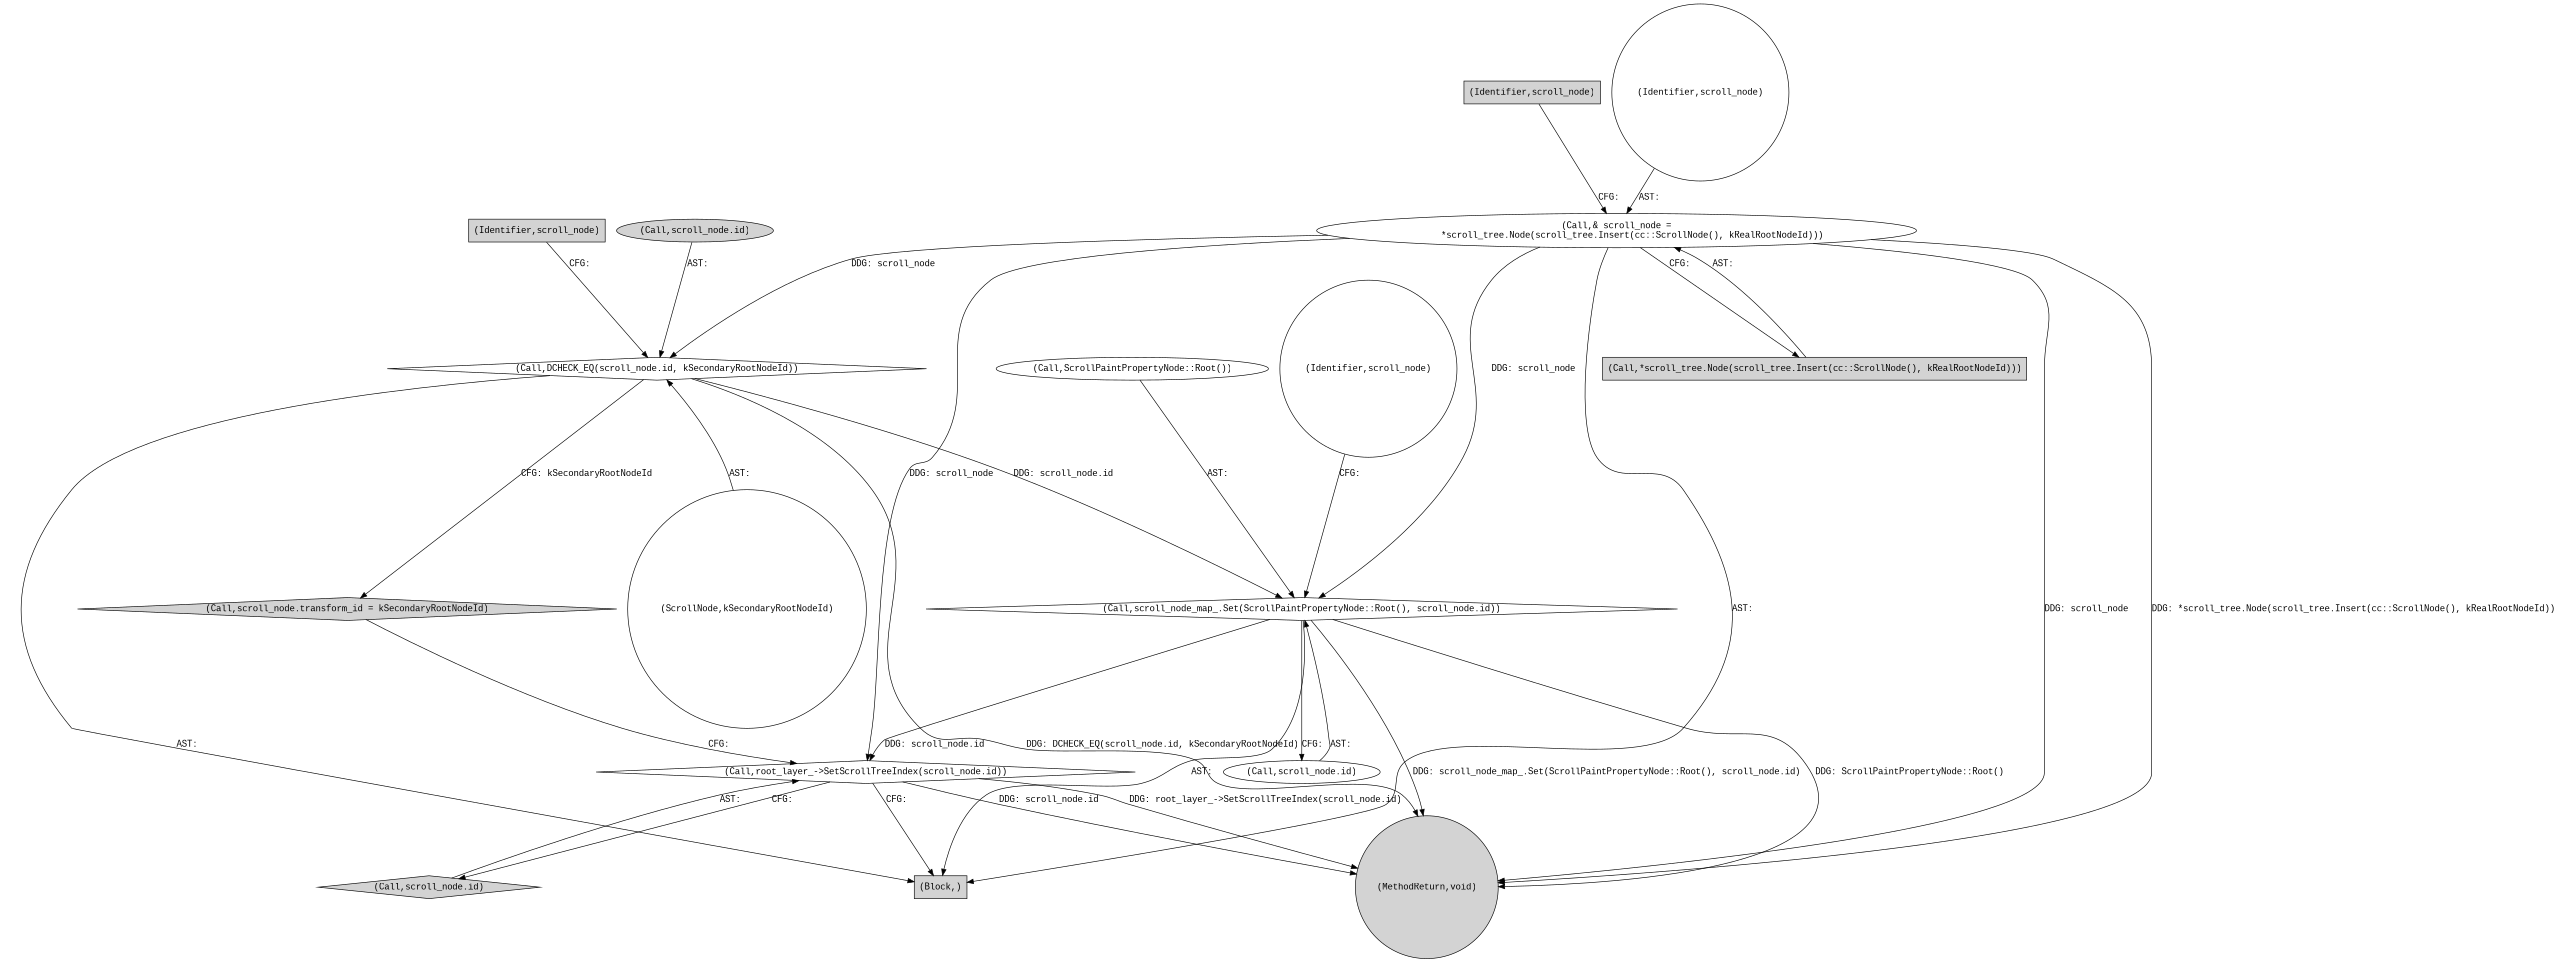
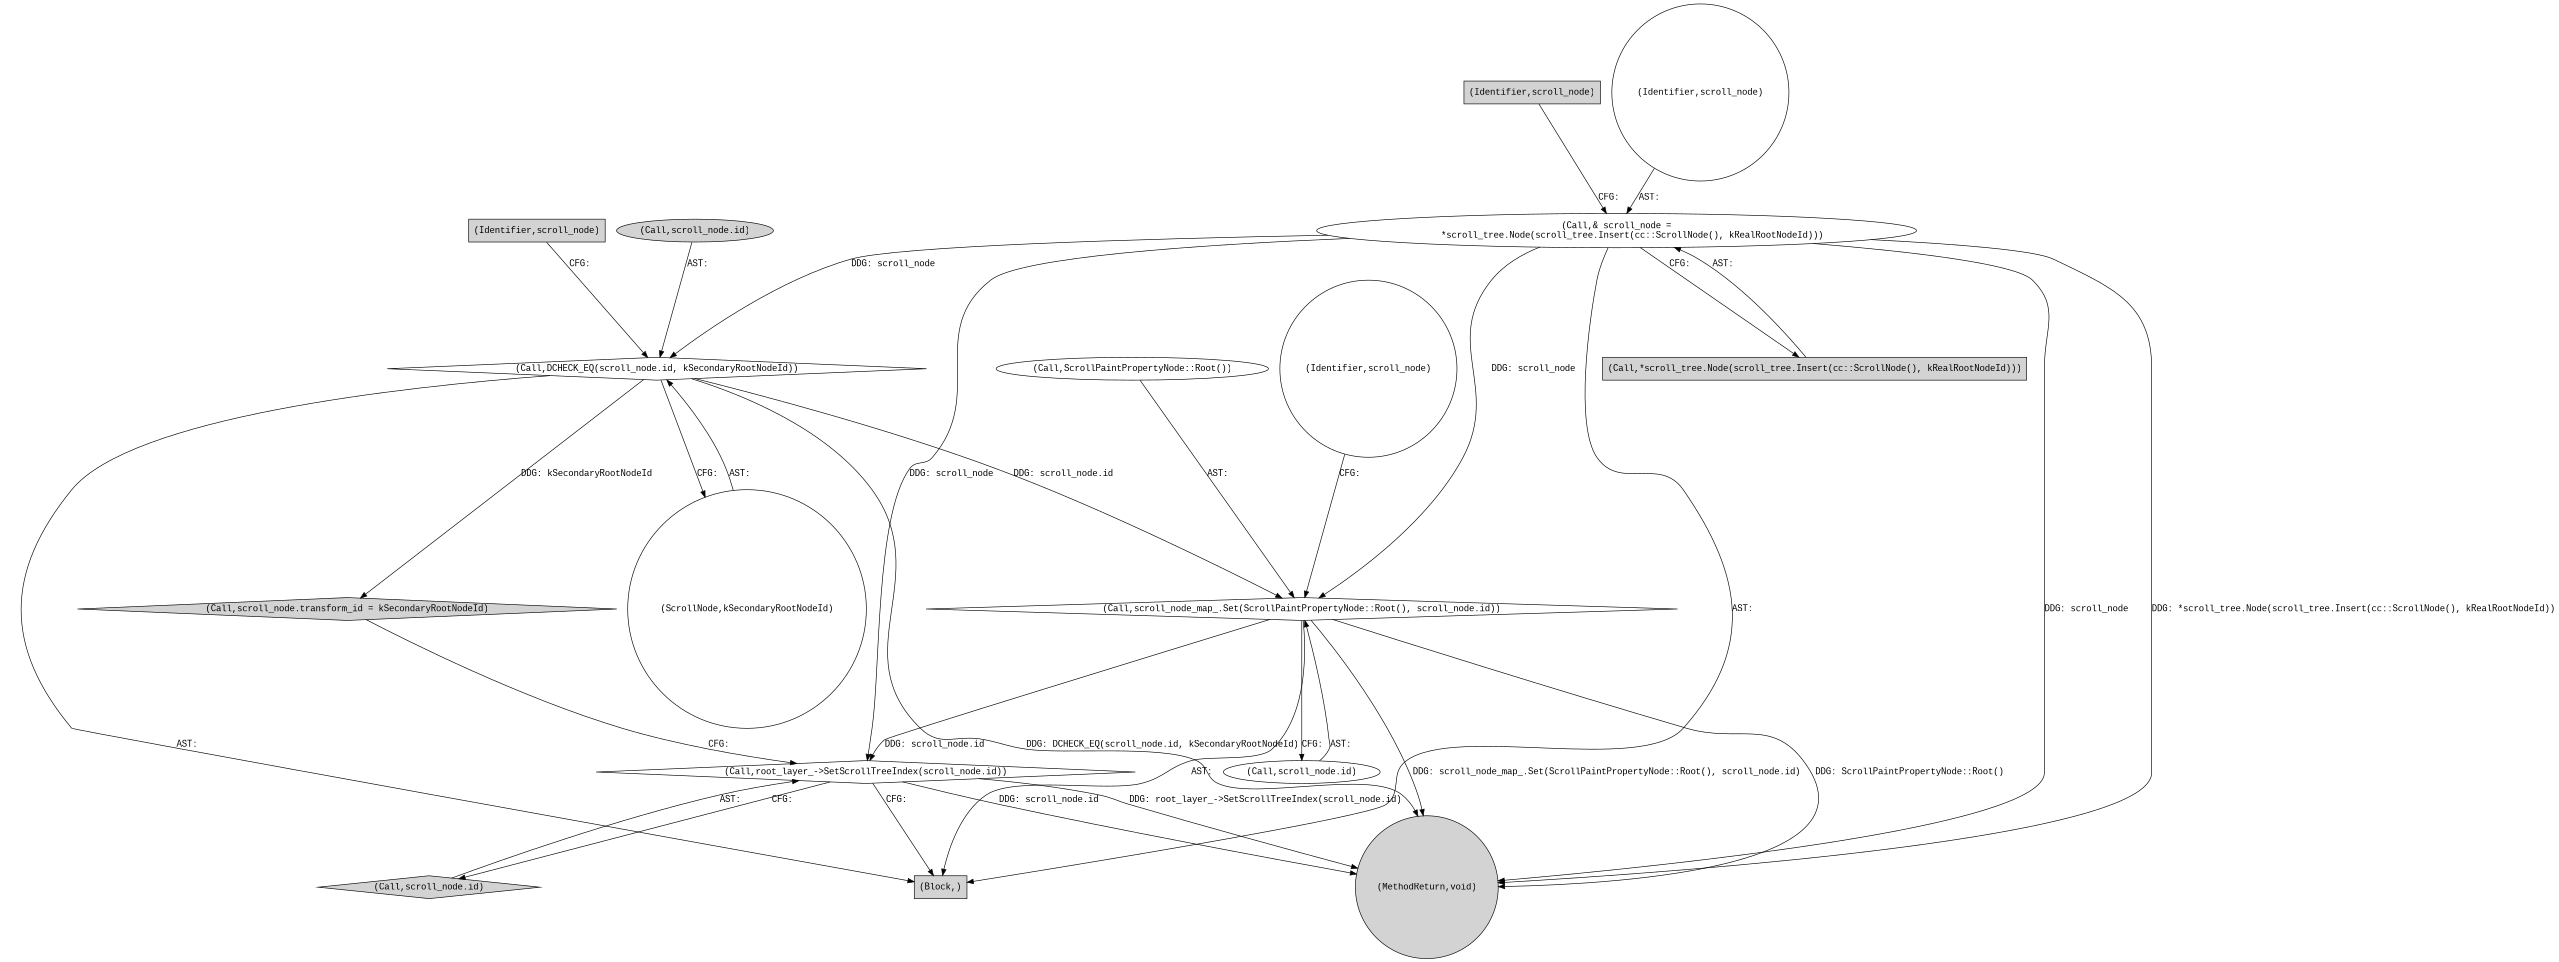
edge "(Call,DCHECK_EQ(scroll_node.id, kSecondaryRootNodeId))" -> "(ScrollNode,kSecondaryRootNodeId)": added, label "CFG:"
edge "(Call,DCHECK_EQ(scroll_node.id, kSecondaryRootNodeId))" -> "(Call,scroll_node.transform_id = kSecondaryRootNodeId)": label "CFG: kSecondaryRootNodeId" -> "DDG: kSecondaryRootNodeId"
